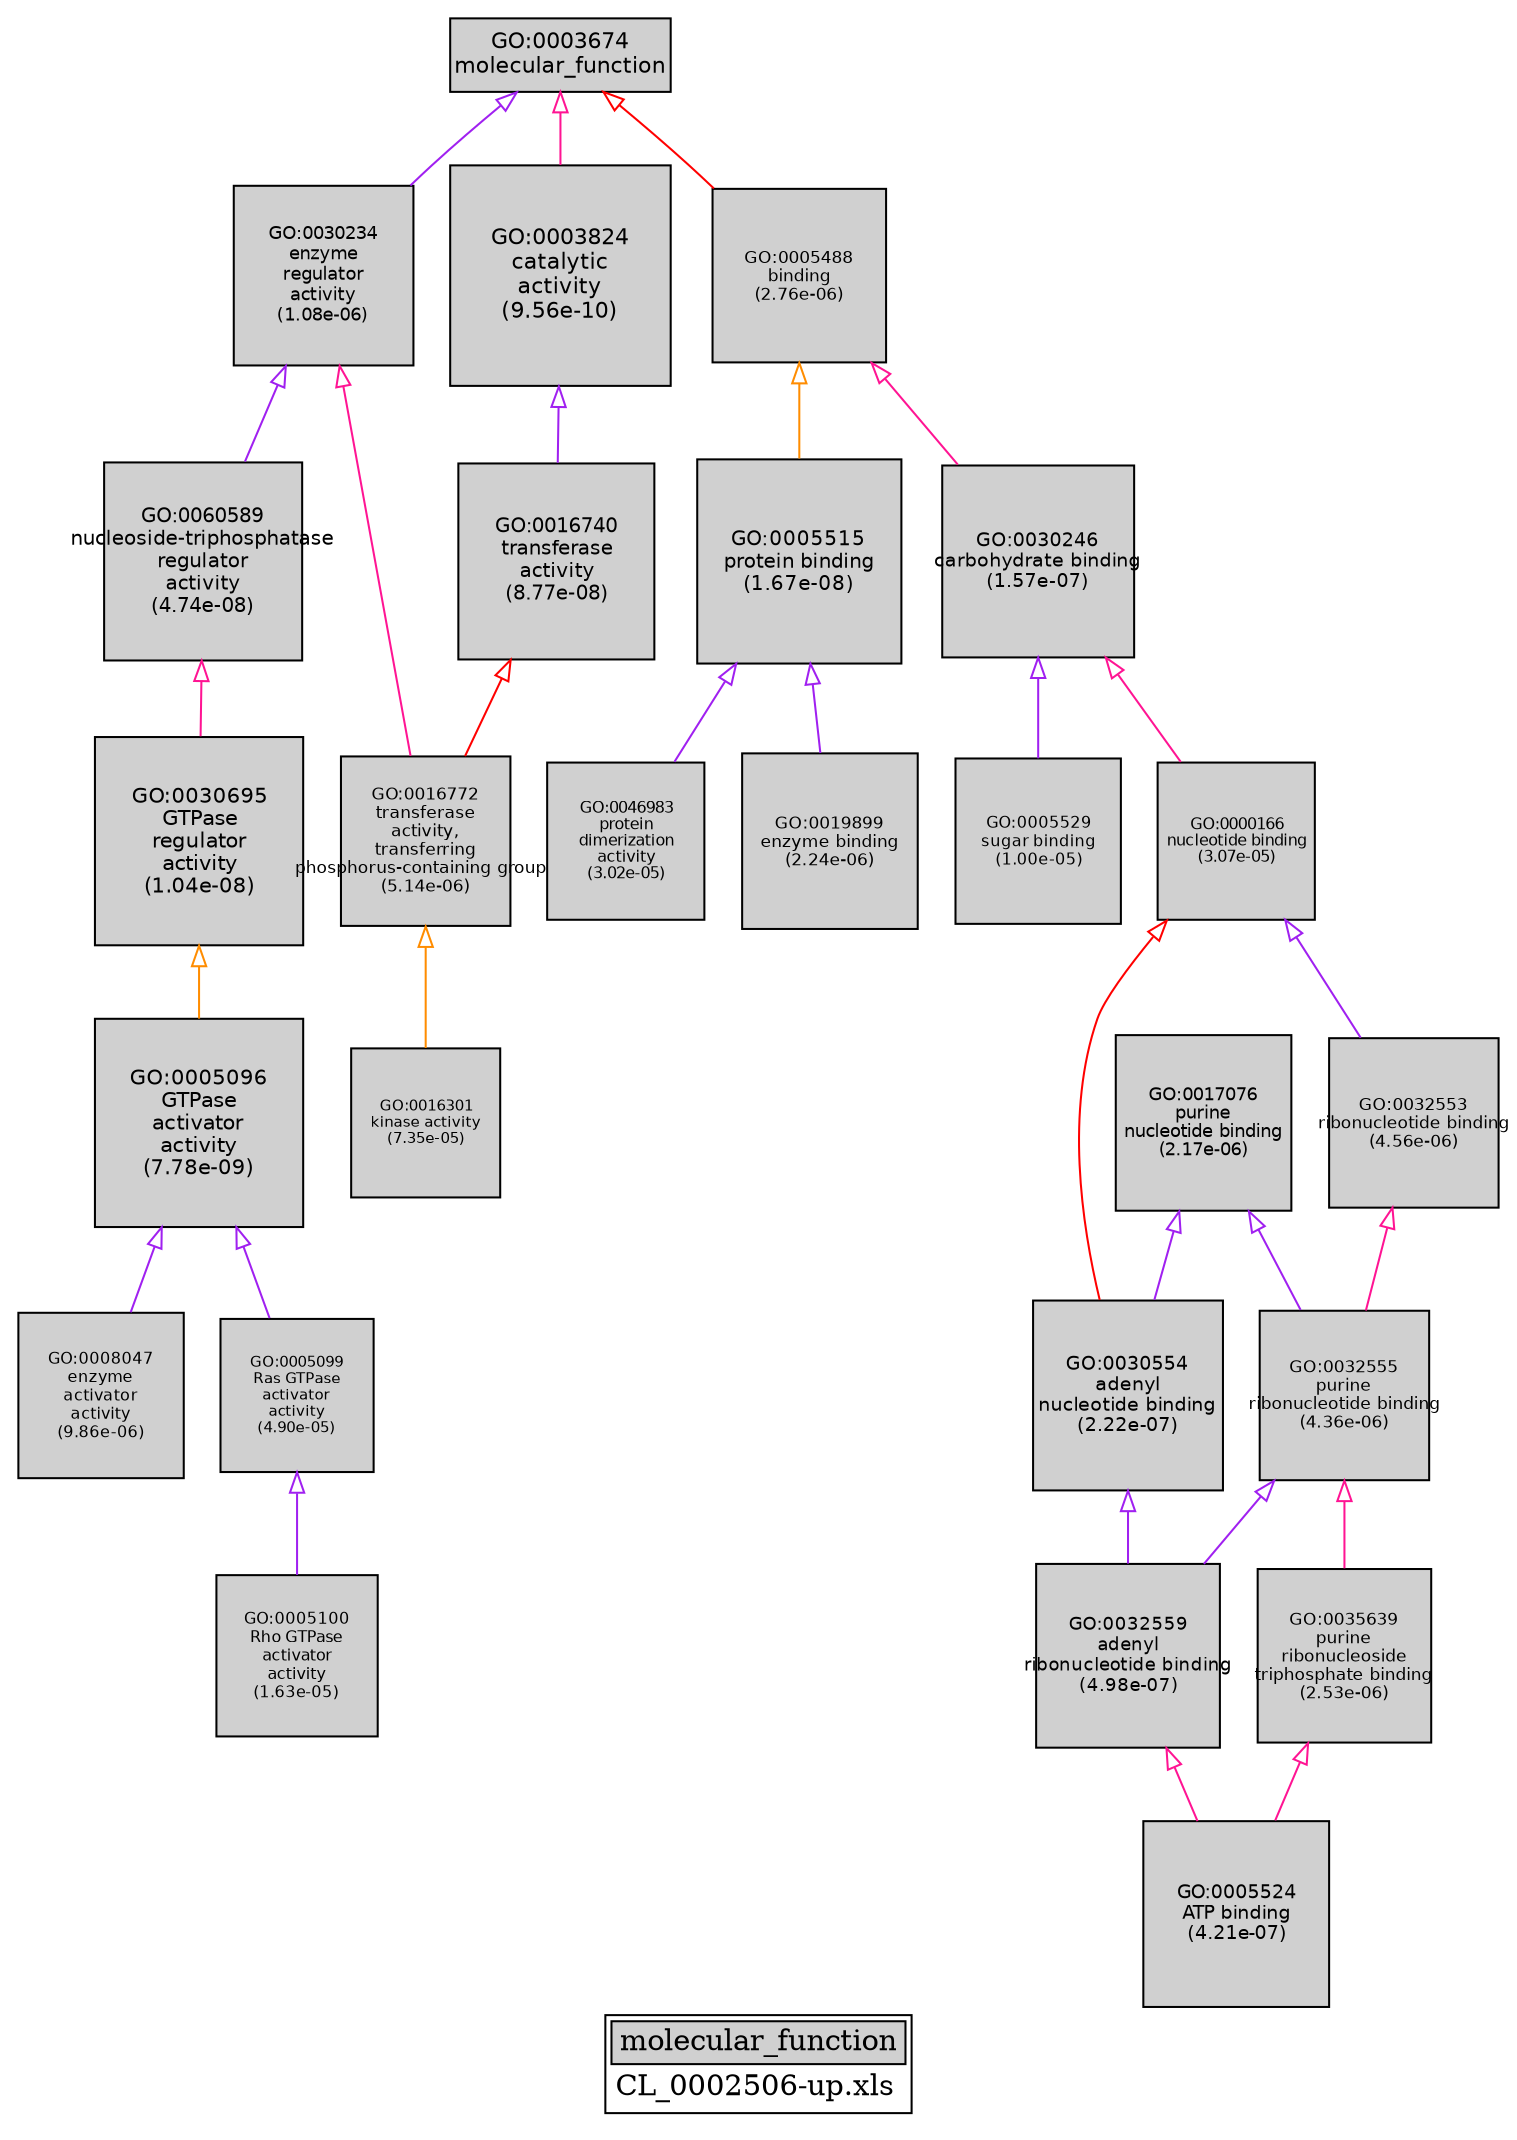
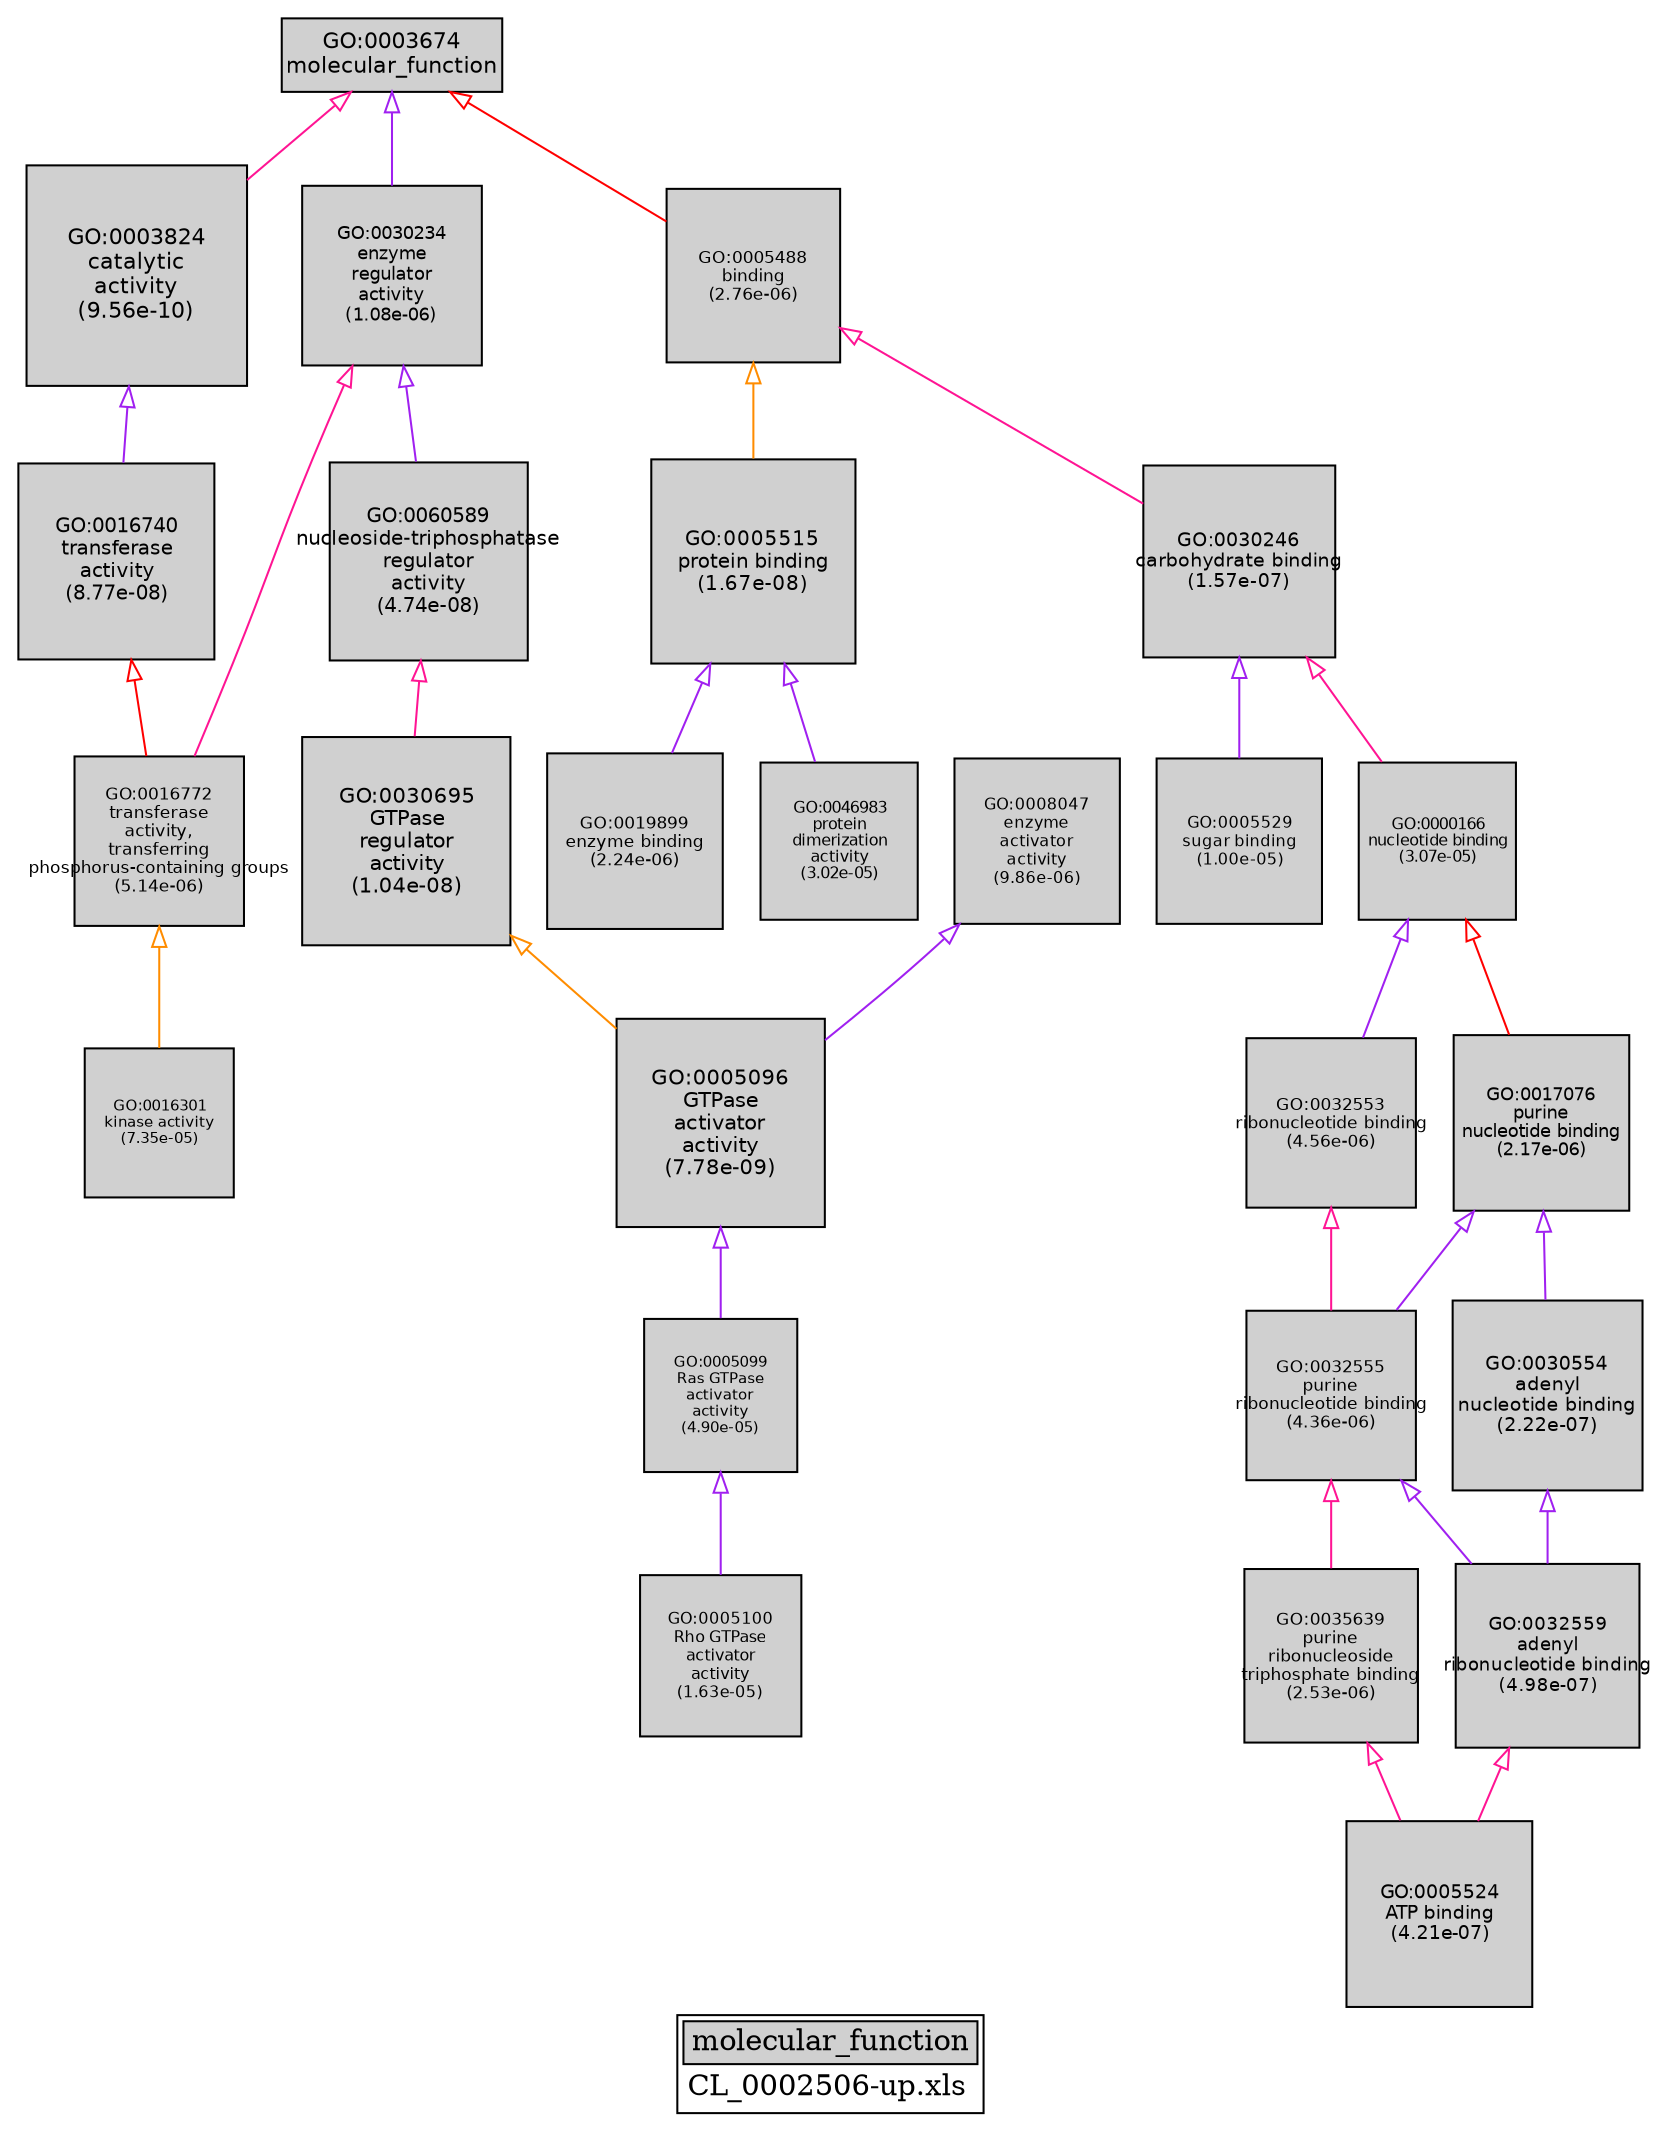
edge "GO:0030554" -> "GO:0000166": now "GO:0017076" -> "GO:0000166"
edge "GO:0008047" -> "GO:0005096": reversed
